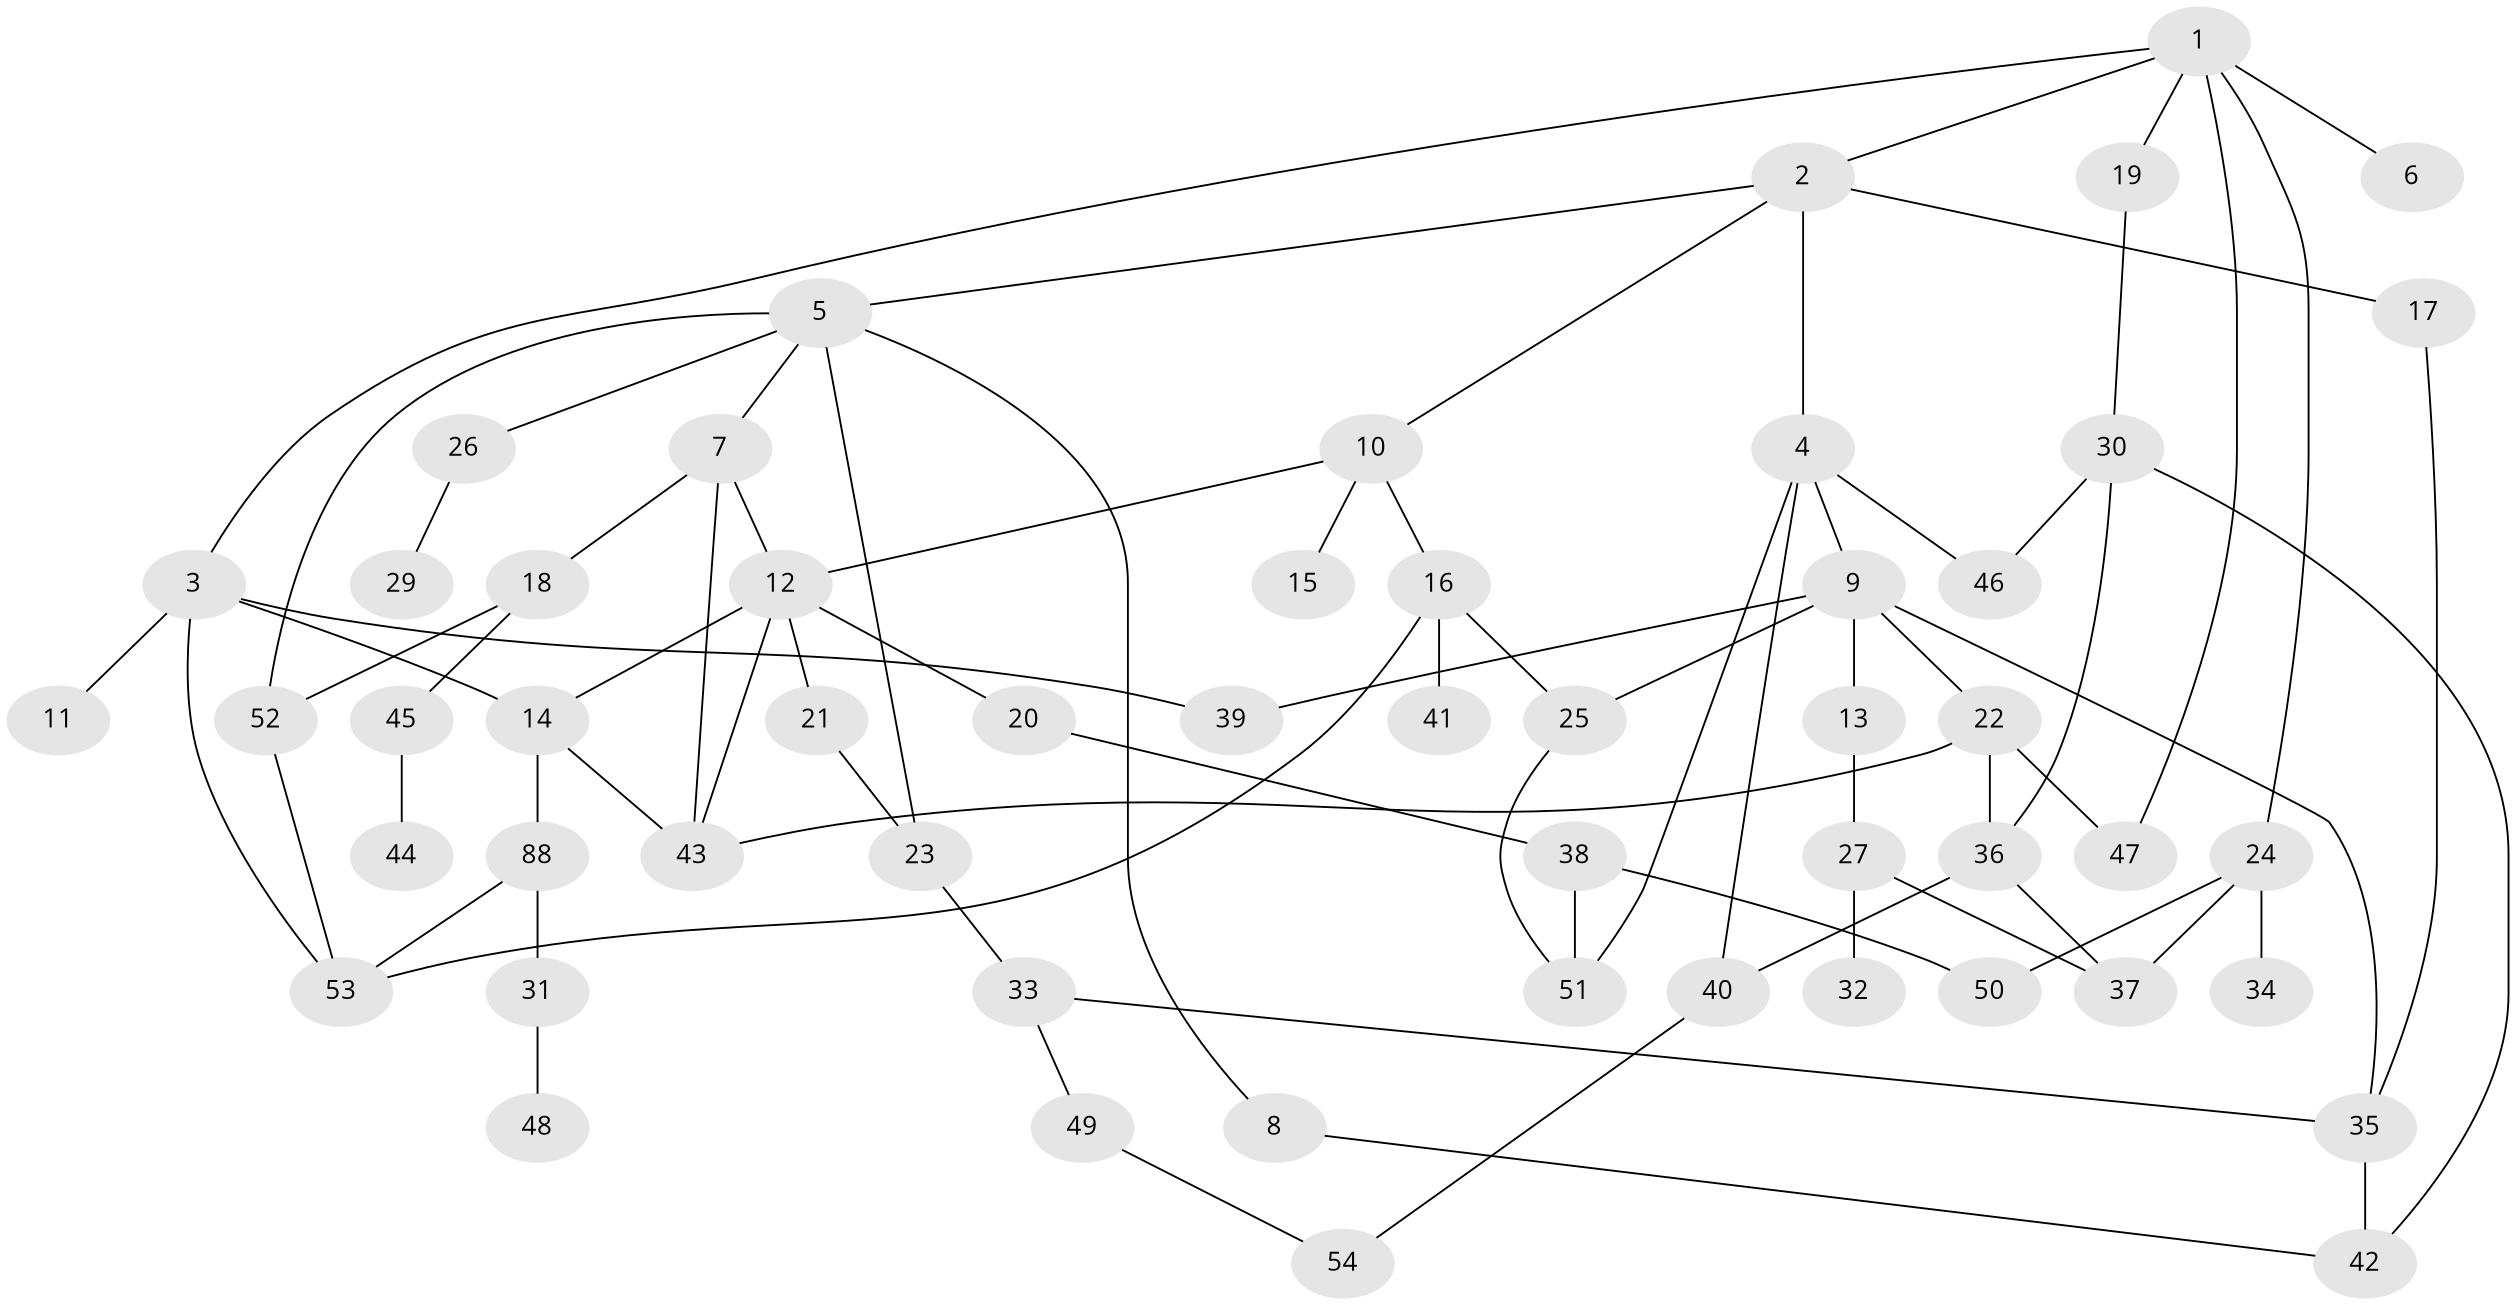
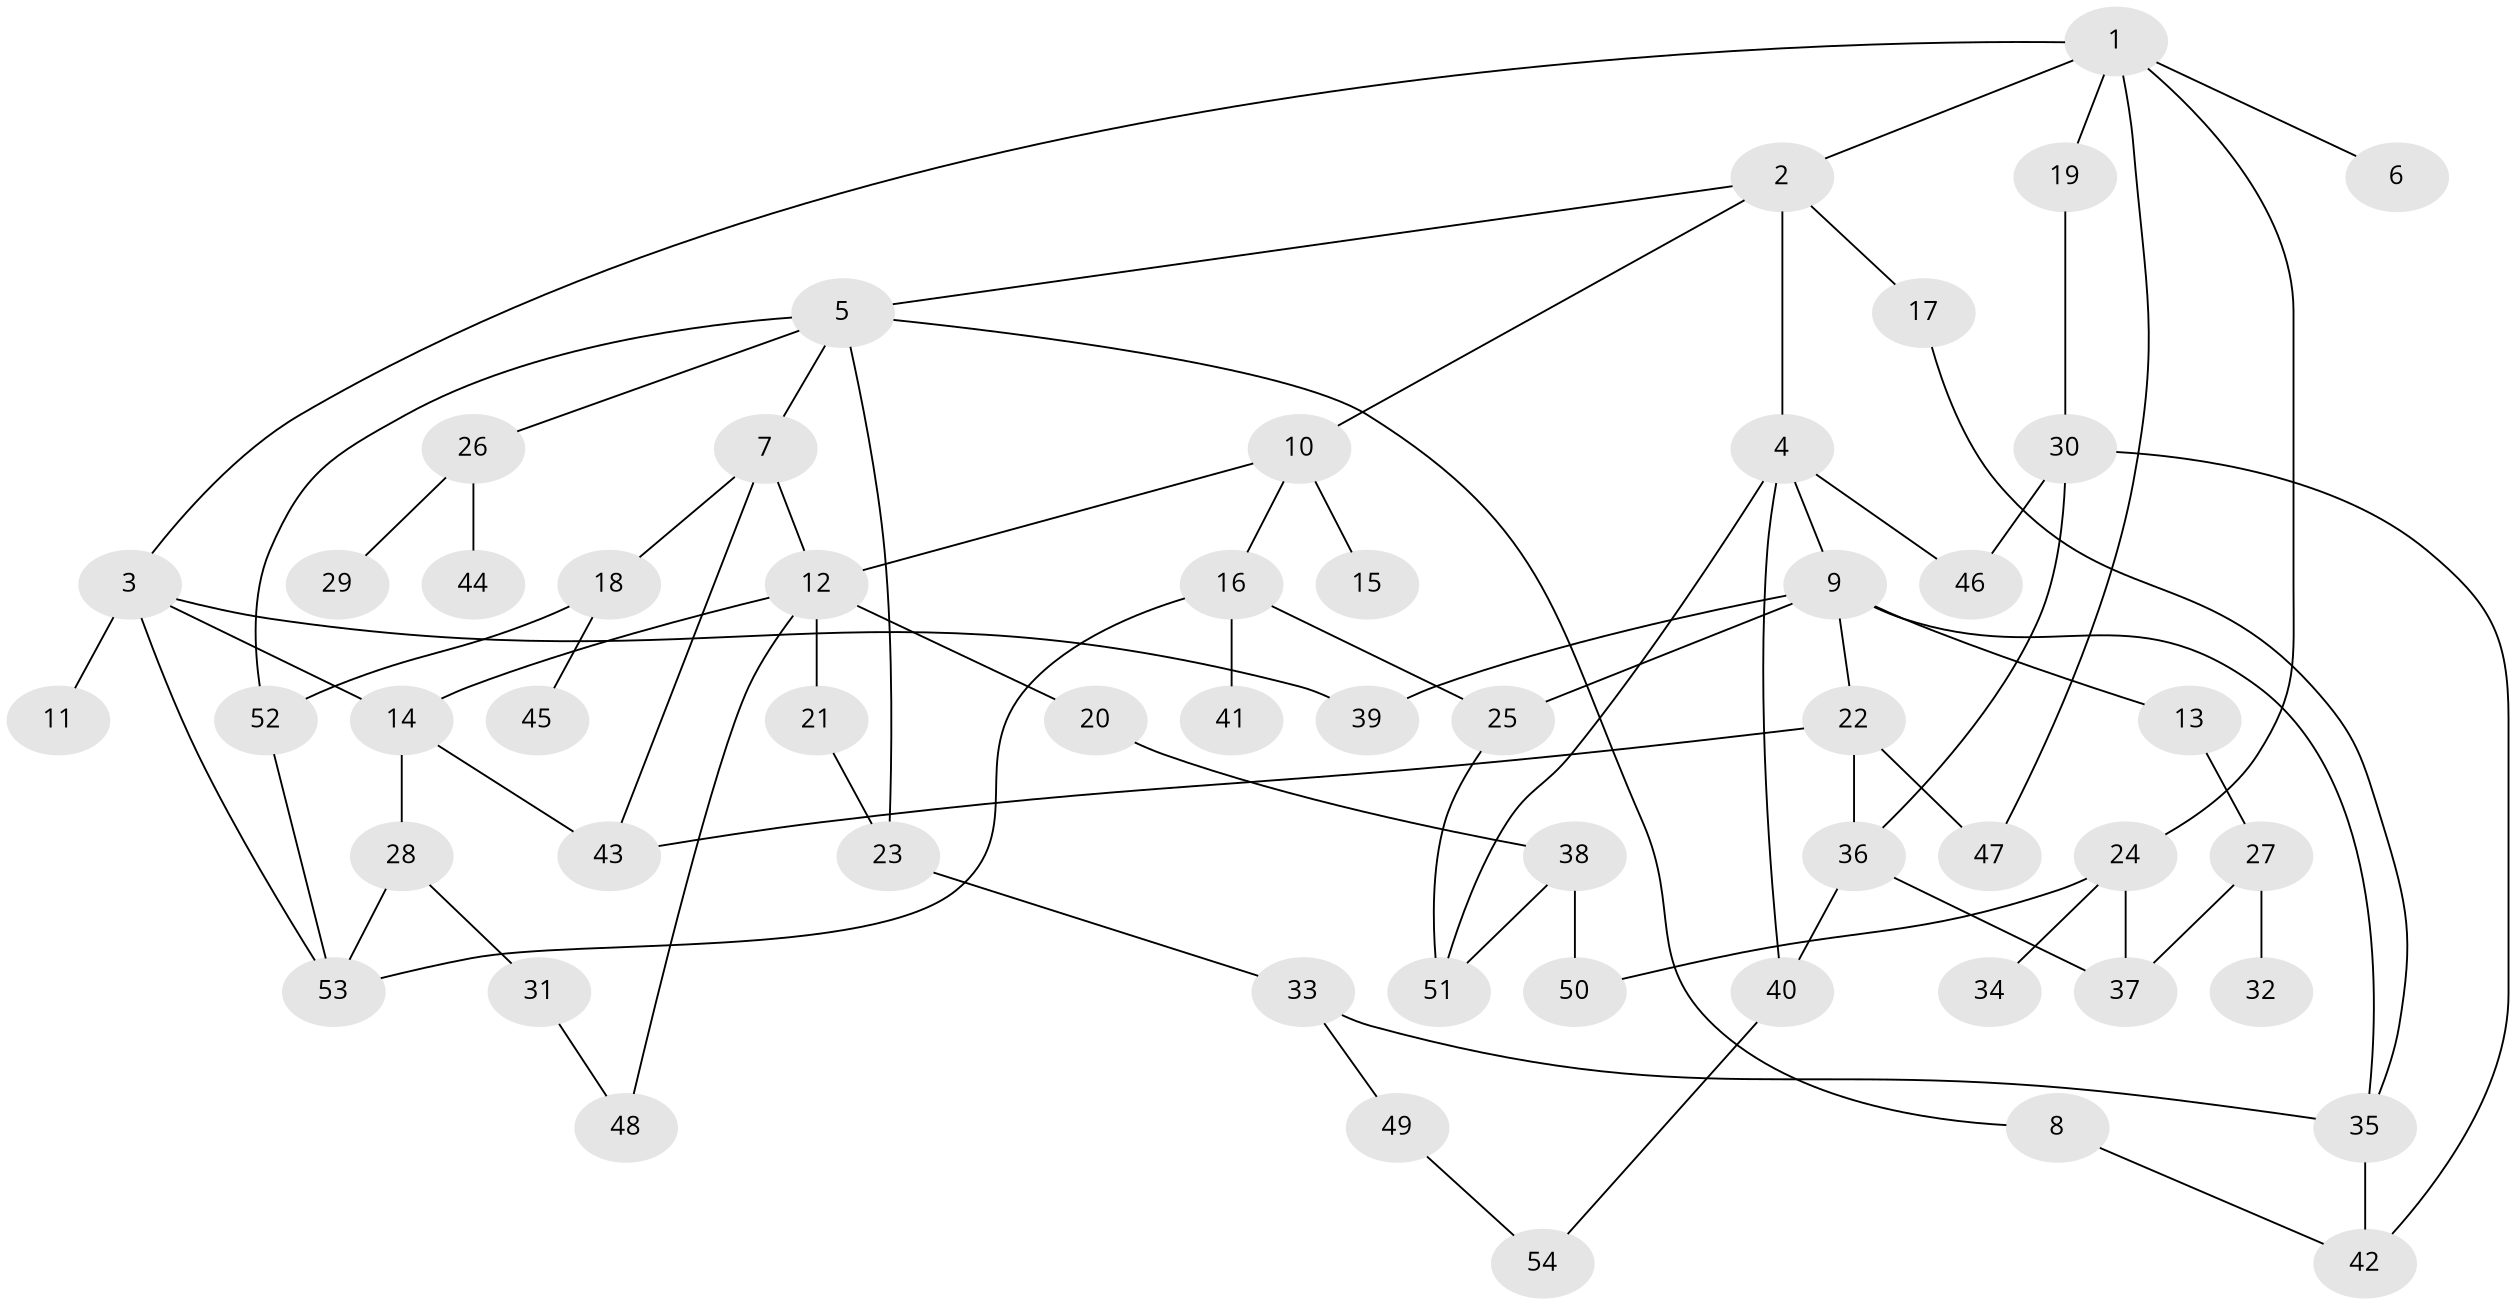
edge "12" -- "43": now "12" -- "48"
edge "45" -- "44": now "26" -- "44"
node "88": label "88" -> "28"
